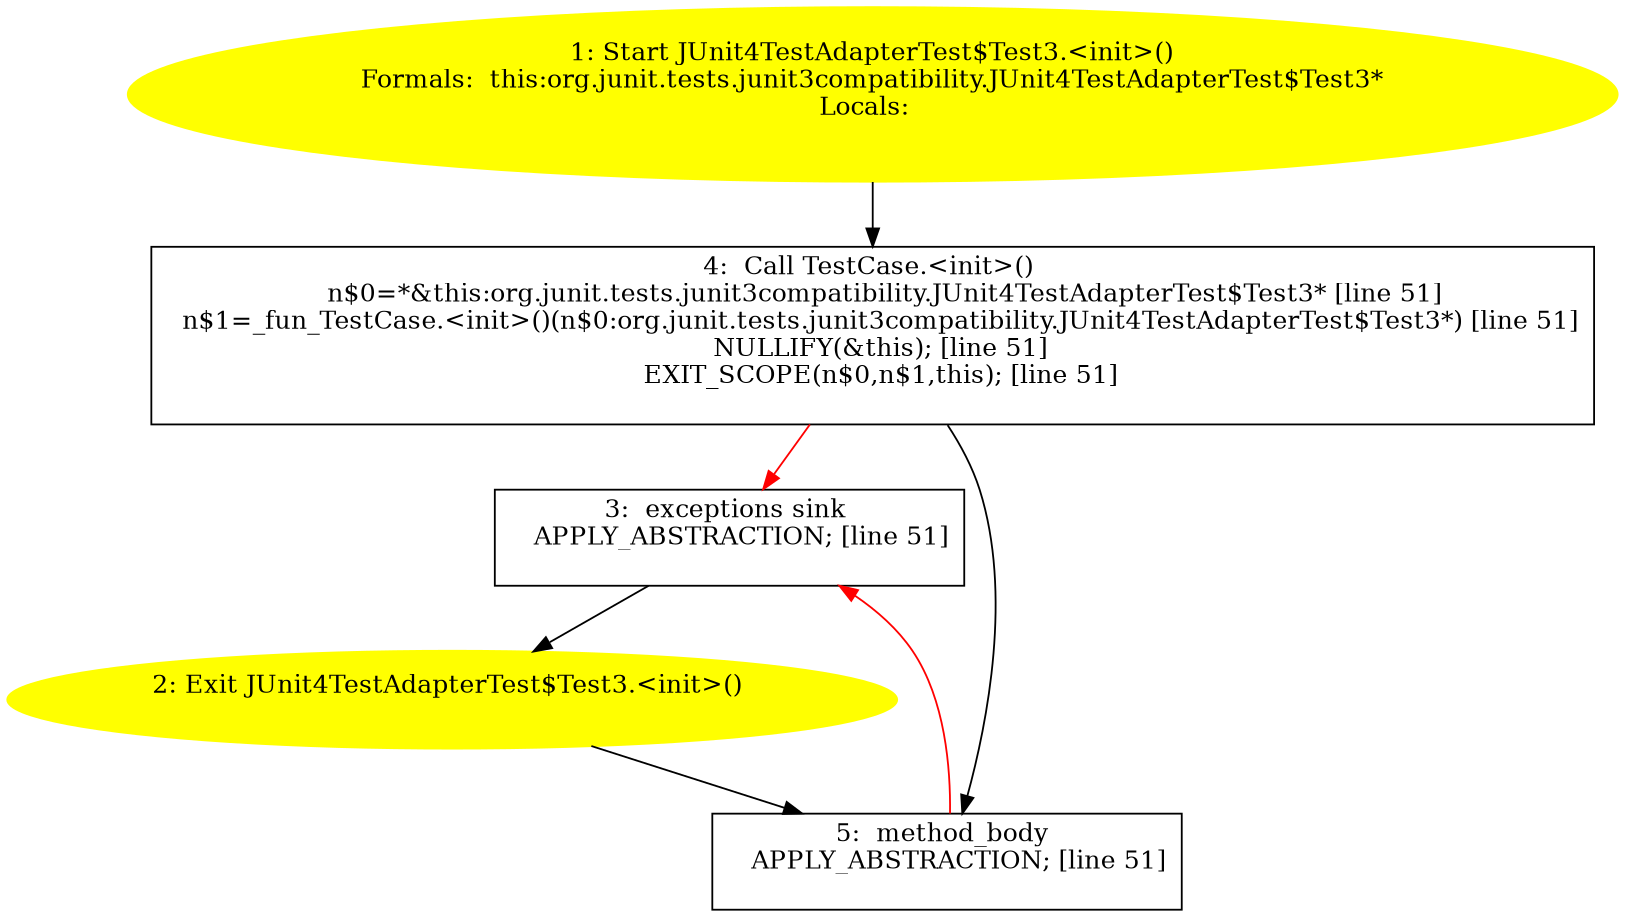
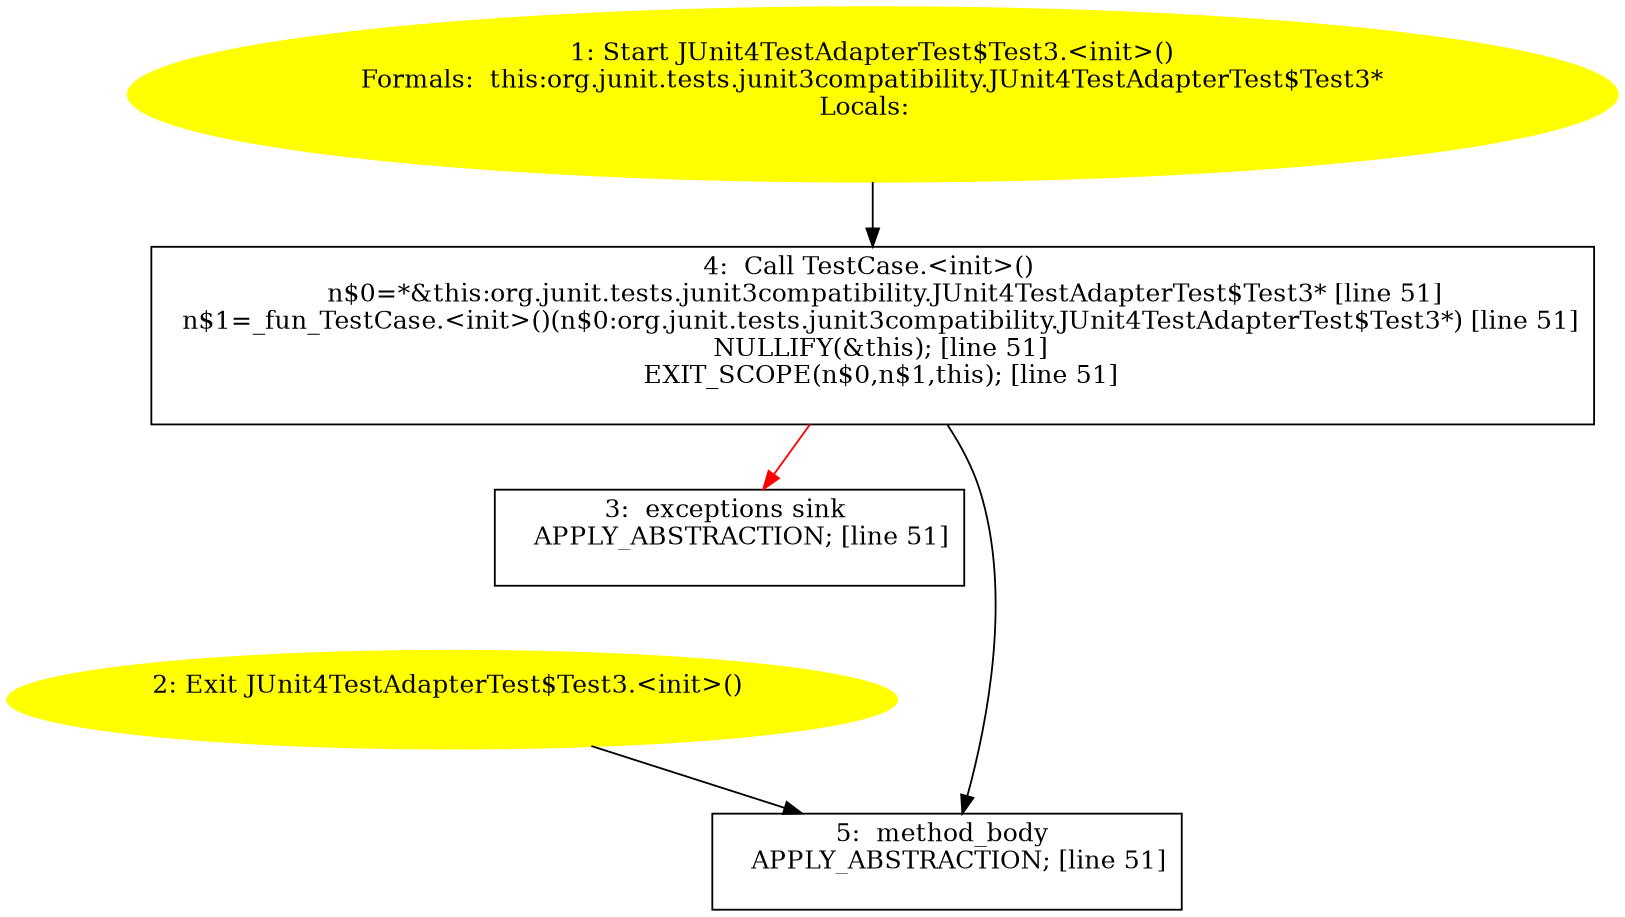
edge "3:  exceptions sink APPLY_ABSTRACTION; [line 51]" -> "2: Exit JUnit4TestAdapterTest$Test3.<init>()": removed
edge "5:  method_body APPLY_ABSTRACTION; [line 51]" -> "3:  exceptions sink APPLY_ABSTRACTION; [line 51]": removed
